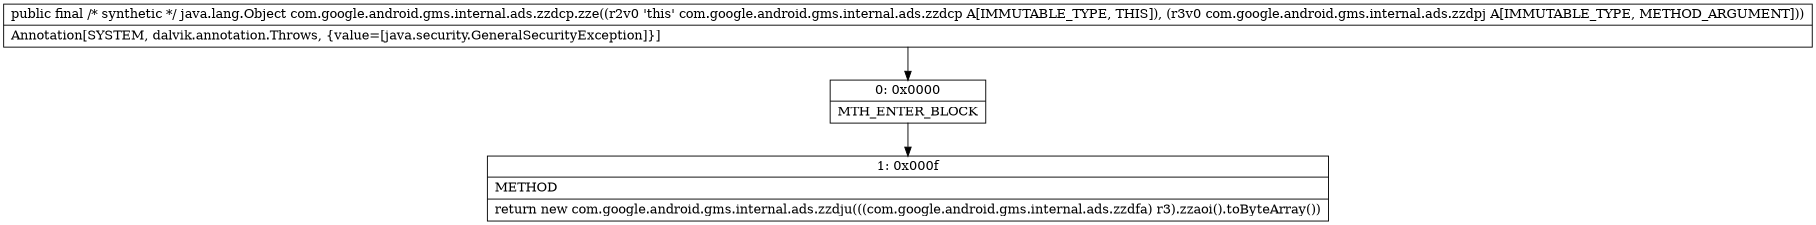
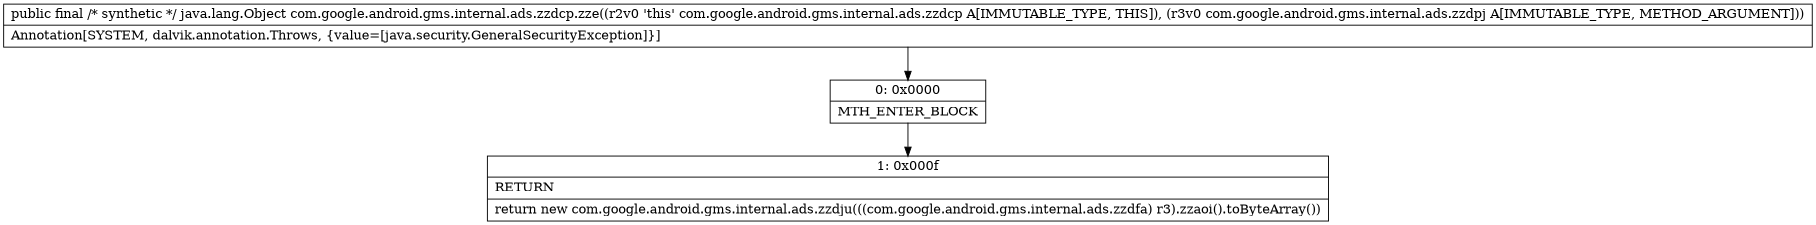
node "1: 0x000f": text "METHOD" -> "RETURN"
